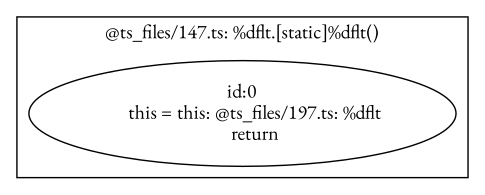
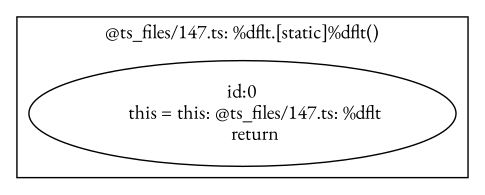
node "id:0 this = this: @ts_files/197.ts: %dflt return": label "id:0 this = this: @ts_files/197.ts: %dflt return" -> "id:0 this = this: @ts_files/147.ts: %dflt return"
